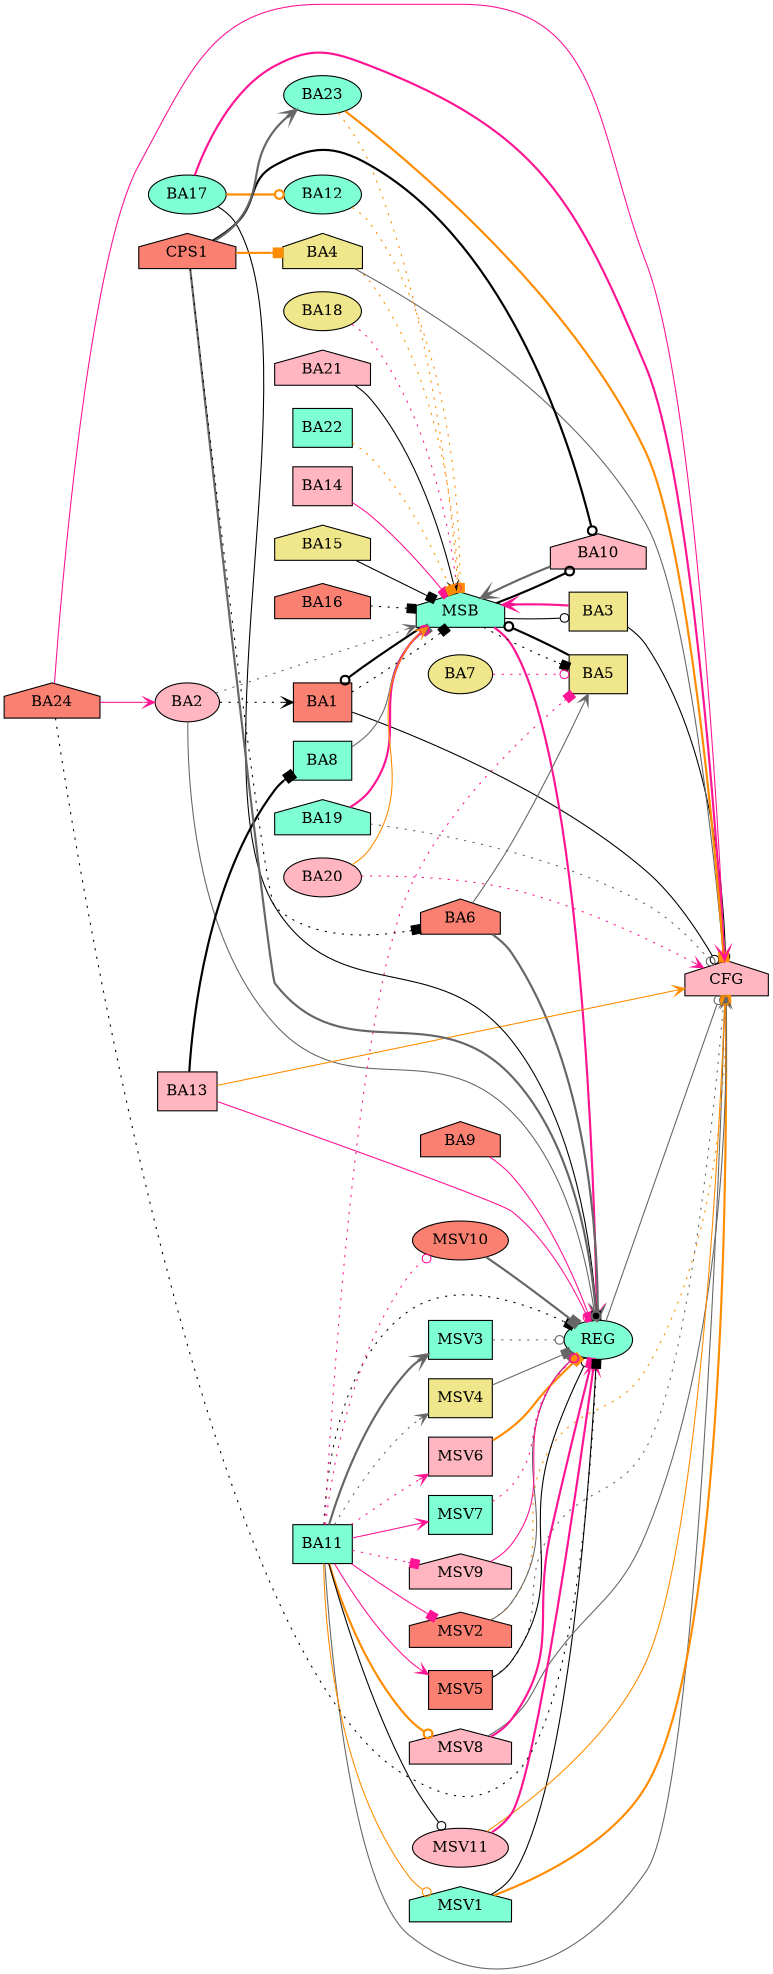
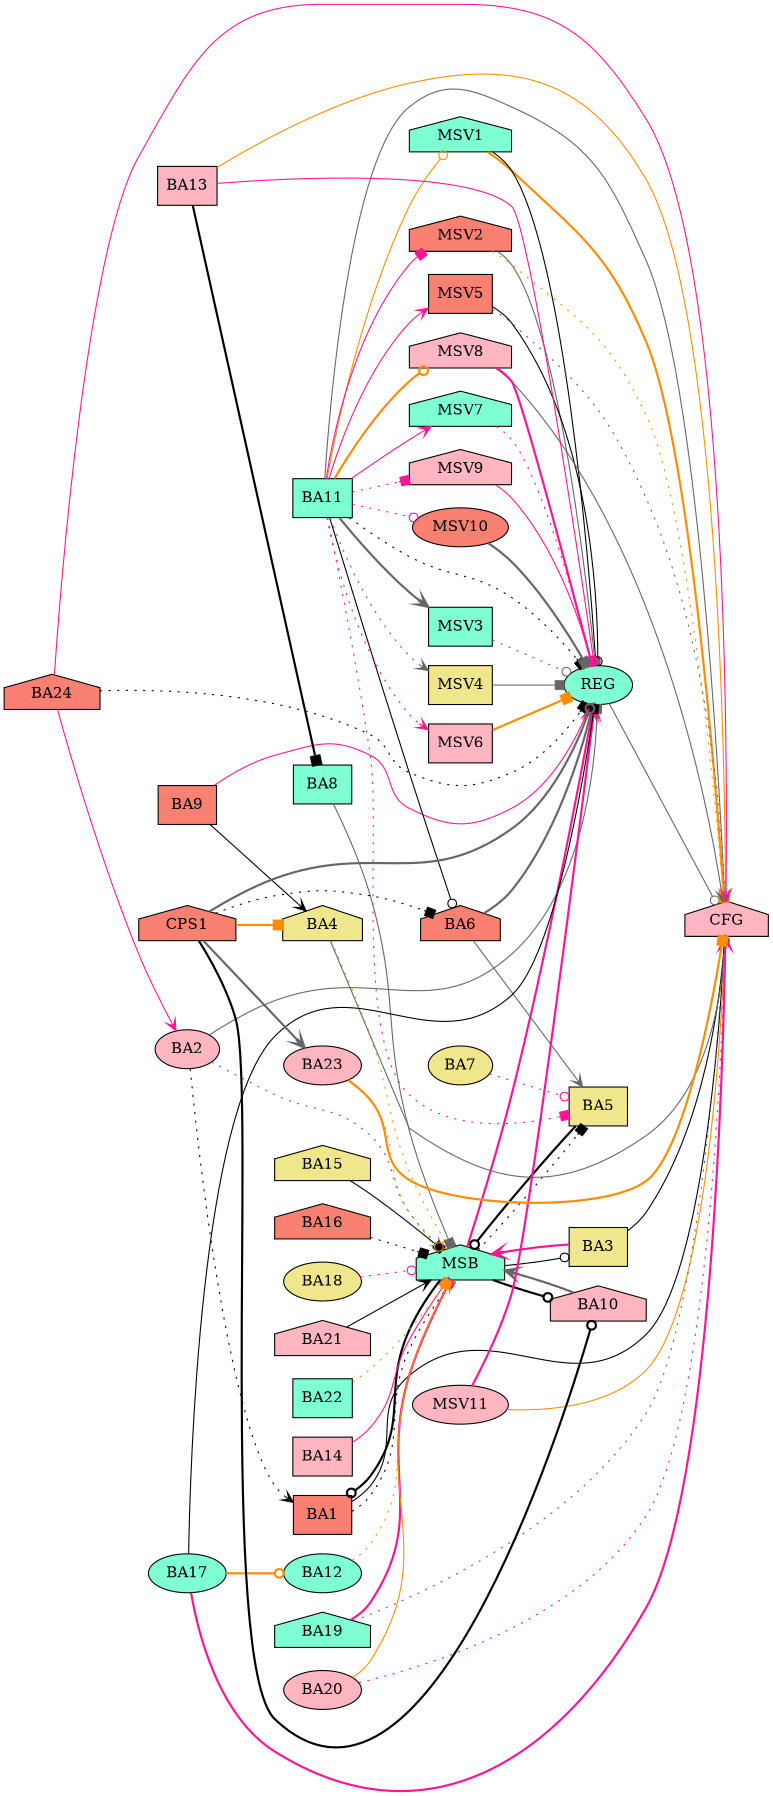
node "BA23": fillcolor aquamarine -> lightpink
edge "BA9" -> "BA4": added
node "BA9": shape house -> box
node "MSV7": shape box -> house
edge "BA11" -> "MSV11": now "BA11" -> "BA6"
